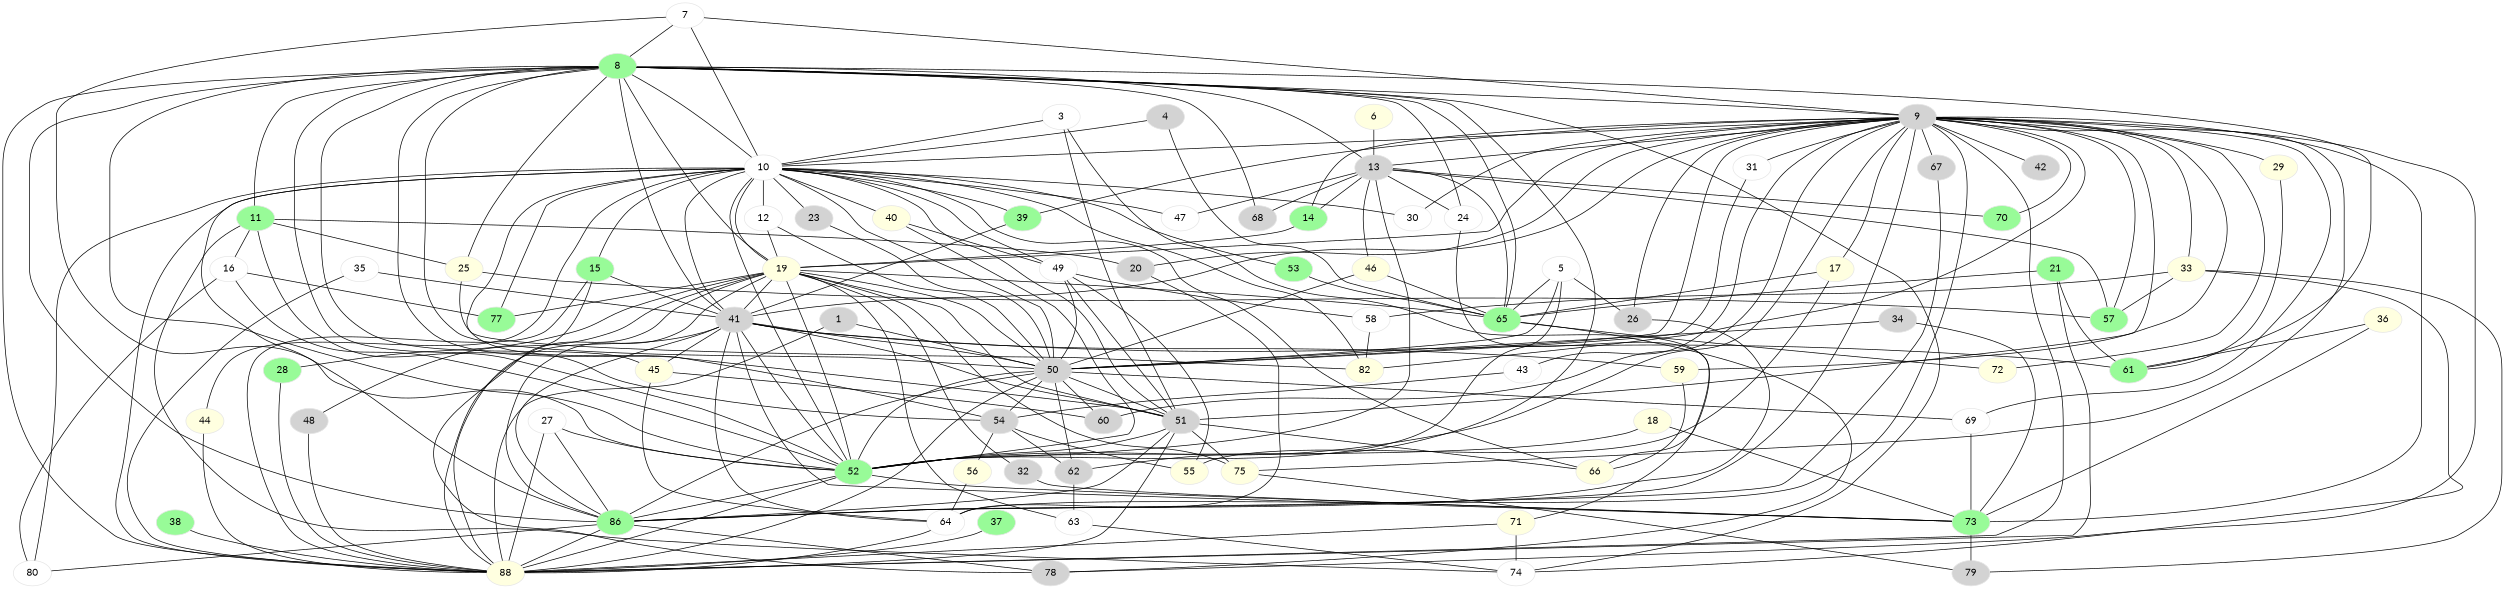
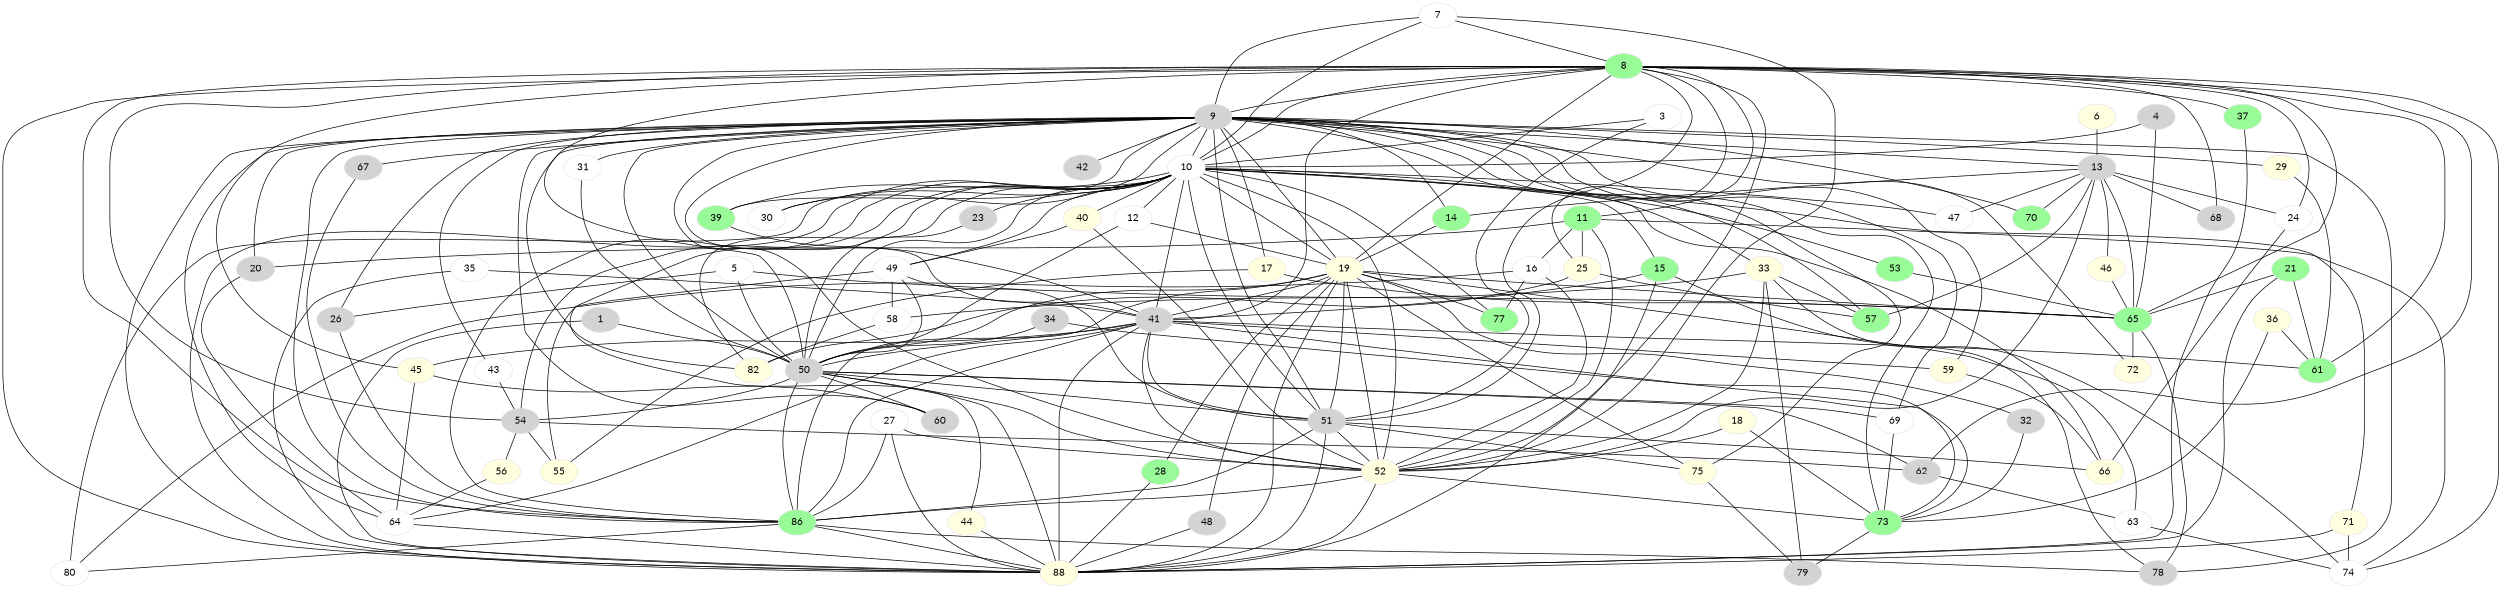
edge "8" -- "13": now "8" -- "37"
edge "46" -- "50": removed
edge "3" -- "71": now "10" -- "71"
edge "5" -- "52": now "33" -- "52"
node "52": fillcolor palegreen -> lightyellow
node "38": removed
